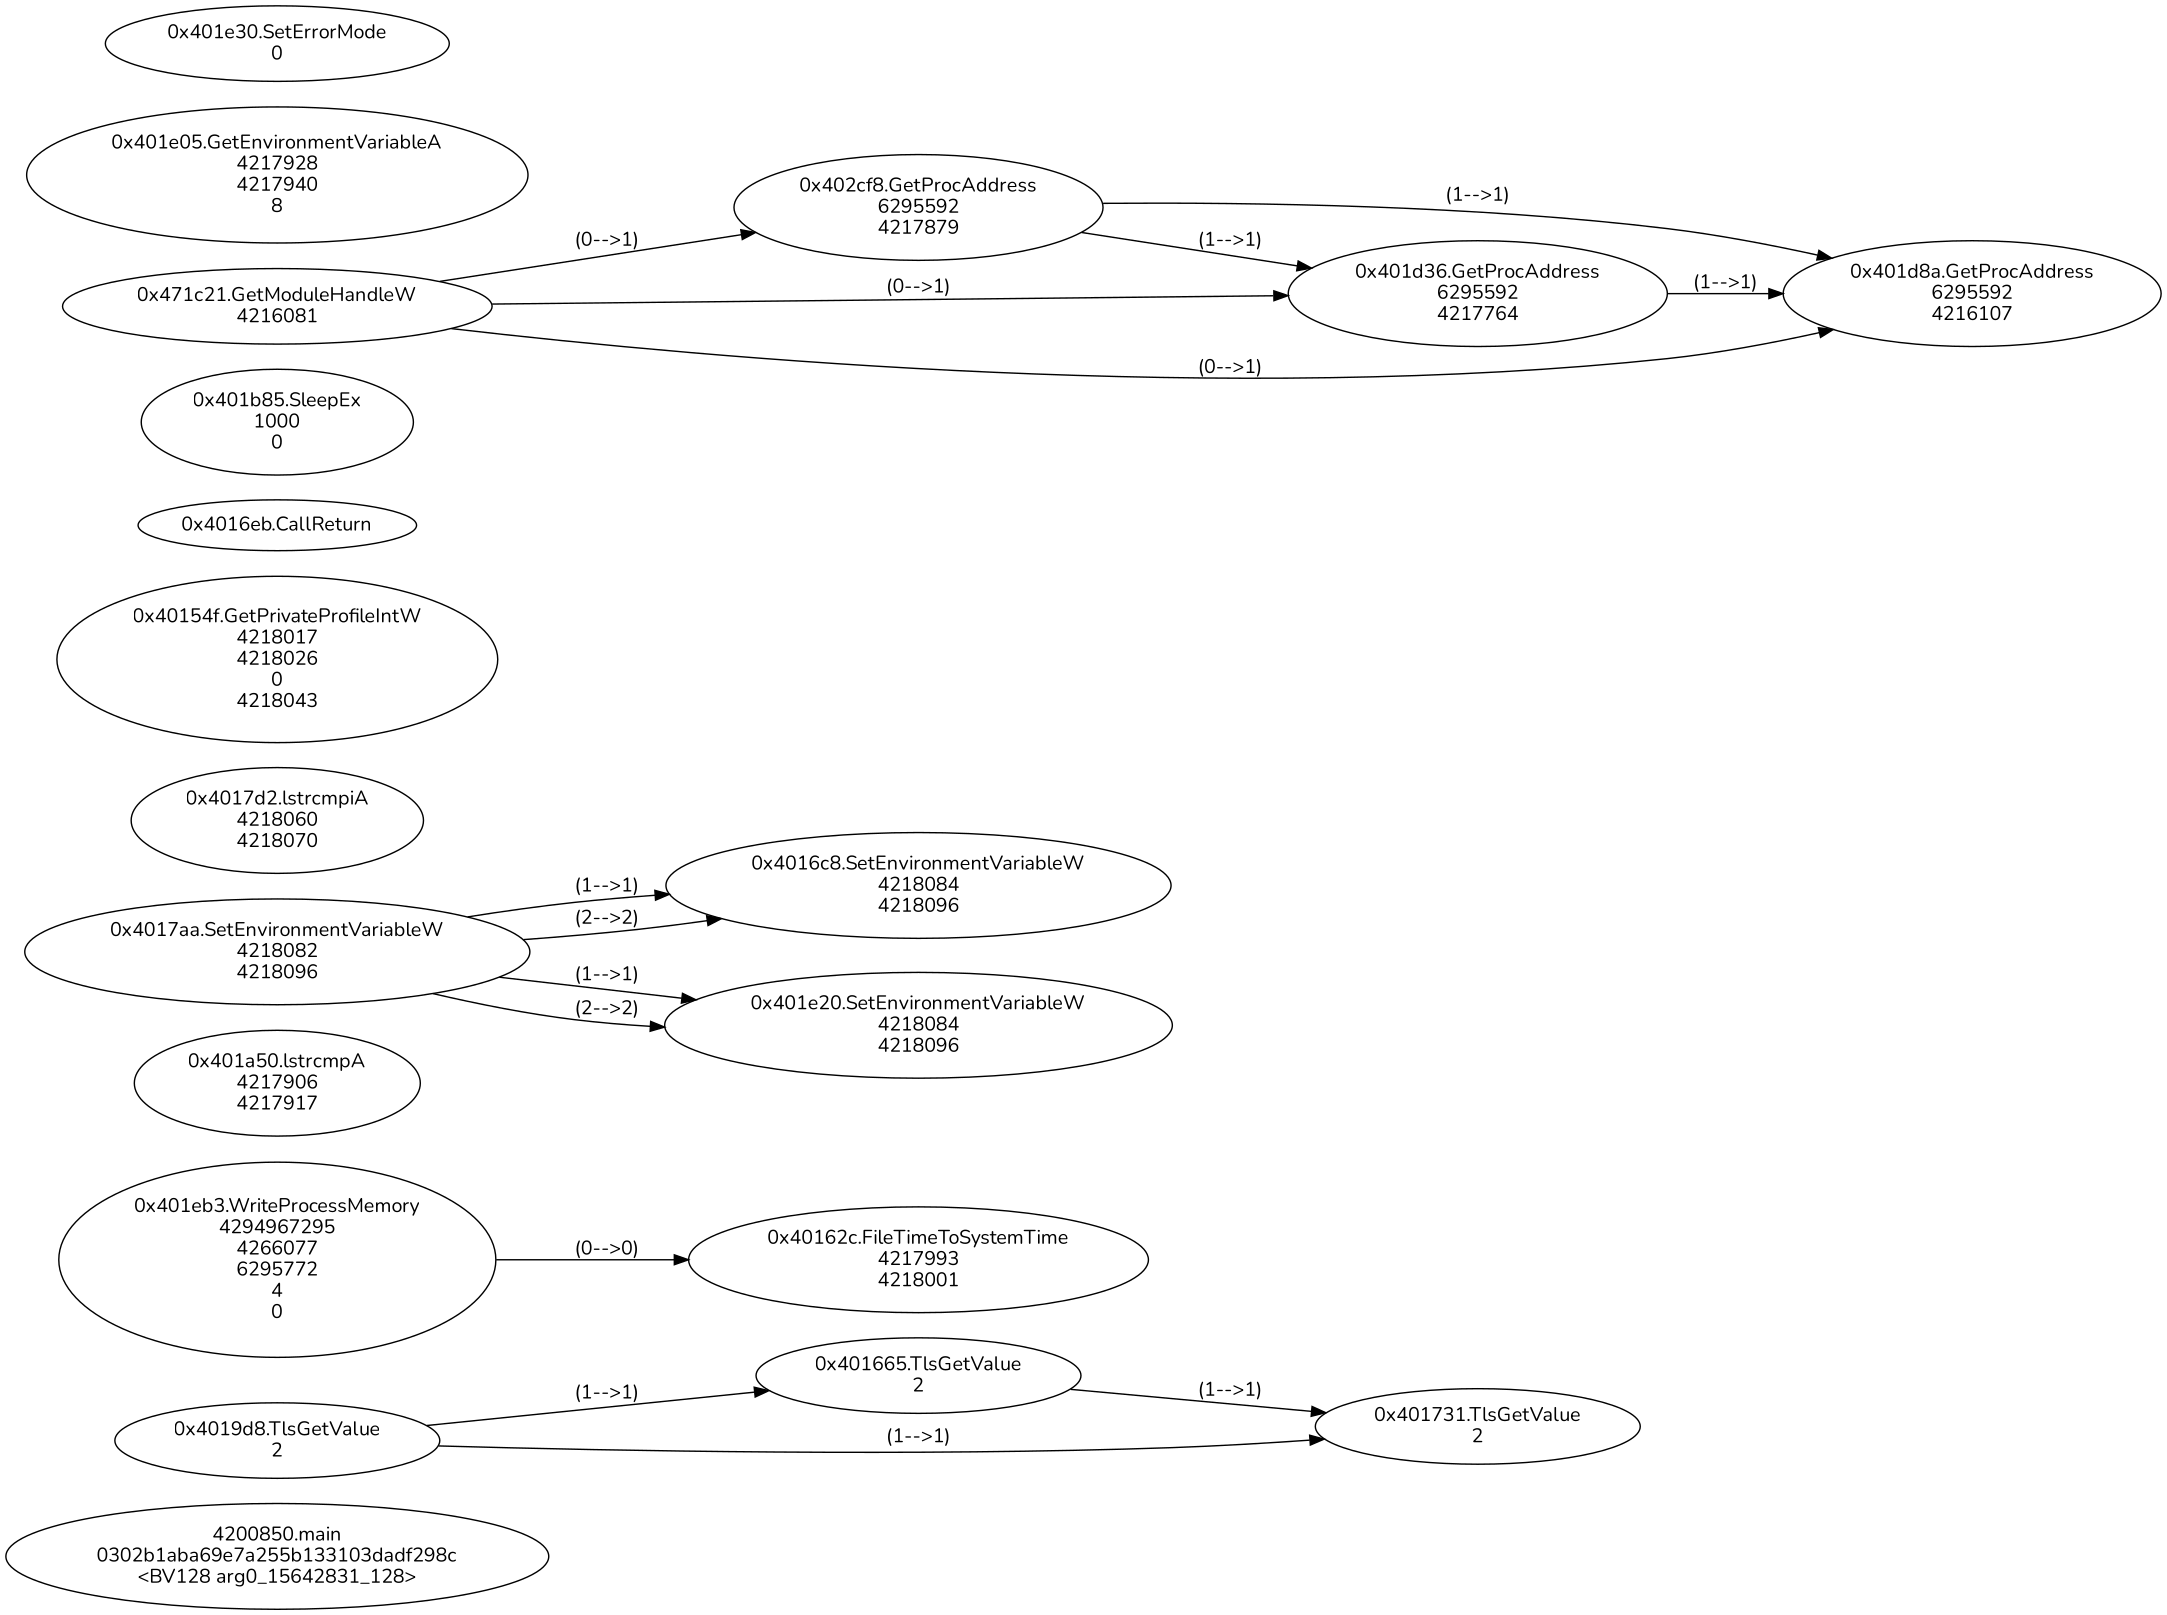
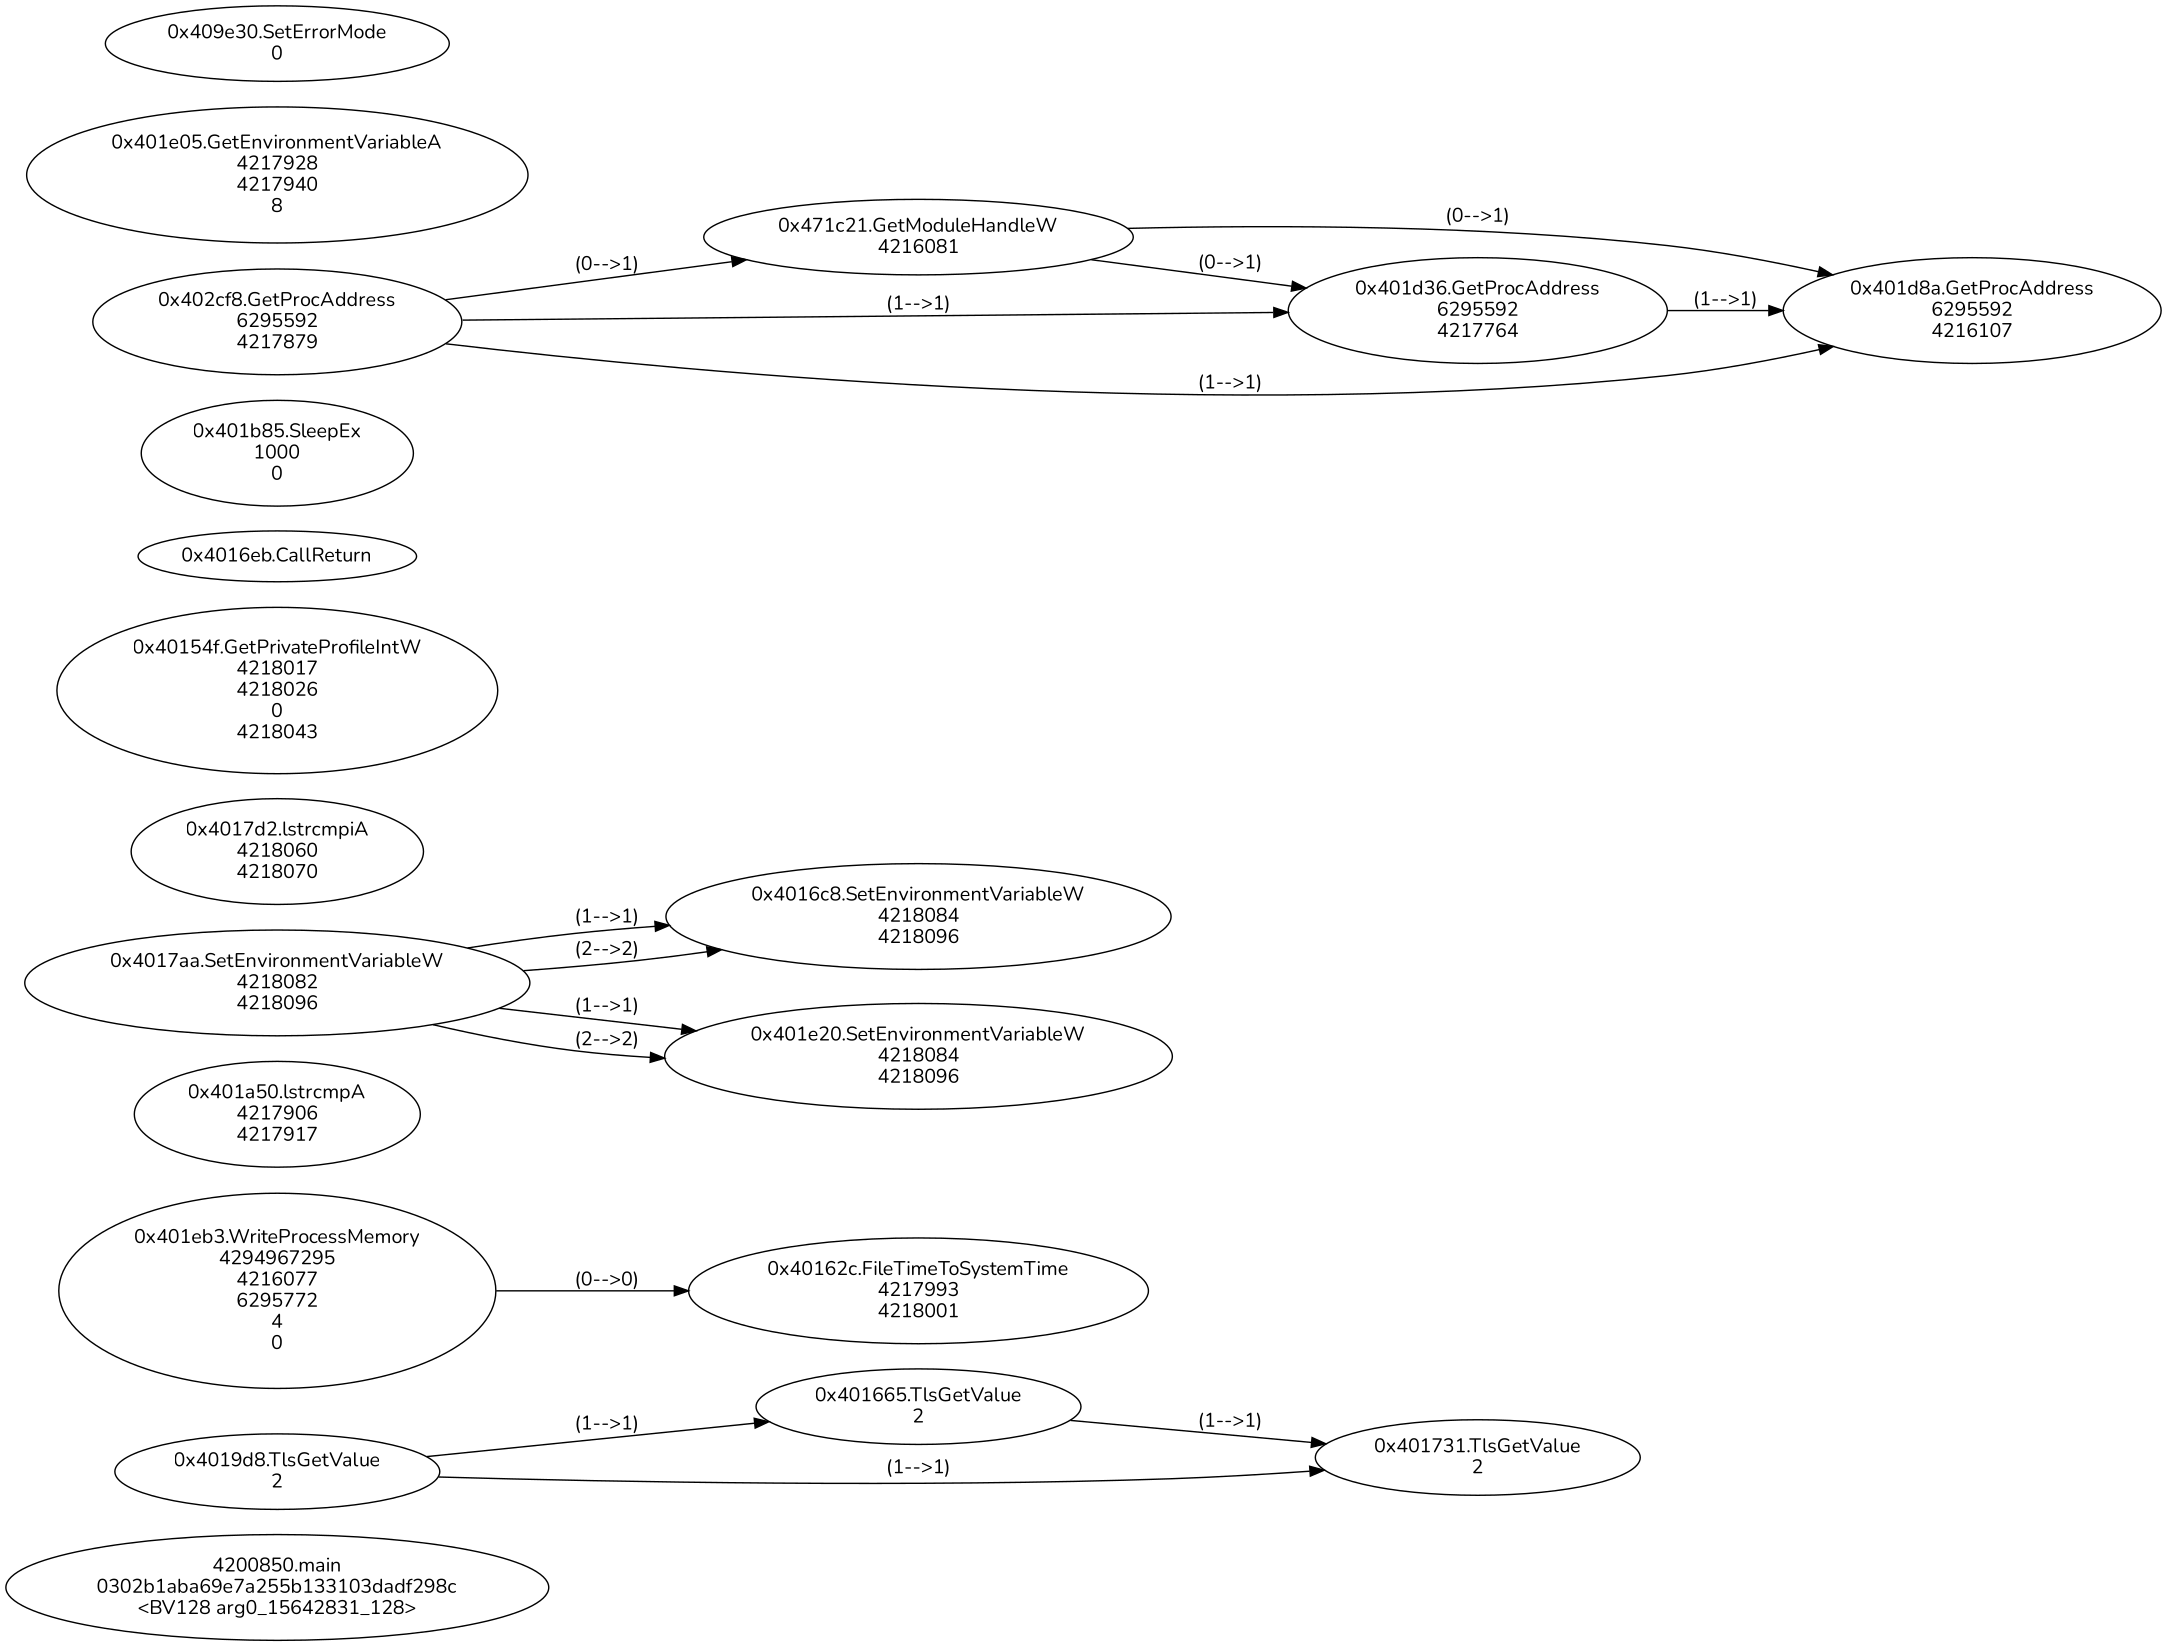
node "0x401e30.SetErrorMode 0": label "0x401e30.SetErrorMode 0" -> "0x409e30.SetErrorMode 0"
edge "0x471c21.GetModuleHandleW 4216081" -> "0x402cf8.GetProcAddress 6295592 4217879": reversed
node "0x401eb3.WriteProcessMemory 4294967295 4266077 6295772 4 0": label "0x401eb3.WriteProcessMemory 4294967295 4266077 6295772 4 0" -> "0x401eb3.WriteProcessMemory 4294967295 4216077 6295772 4 0"
